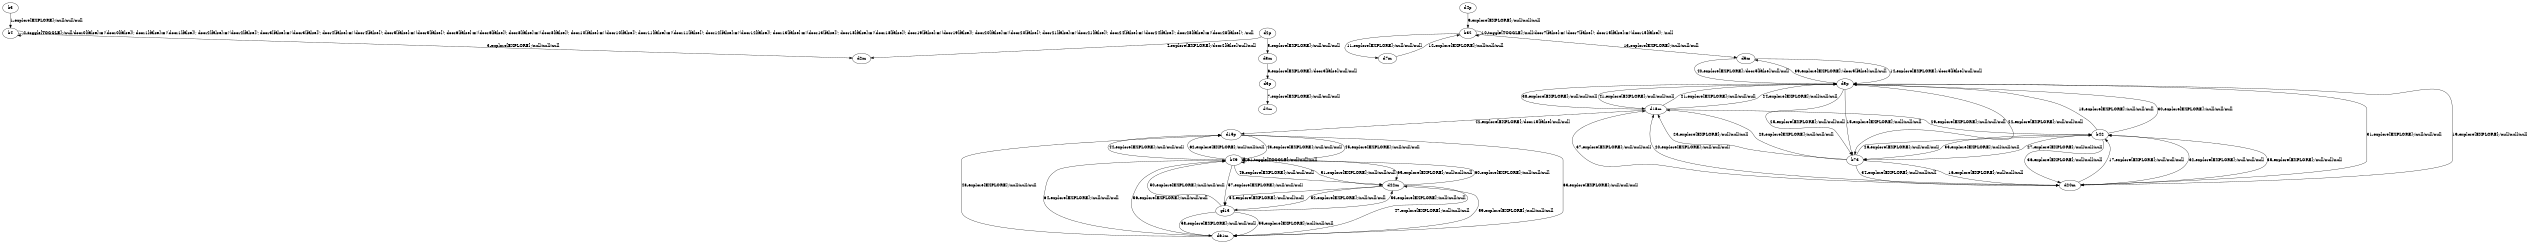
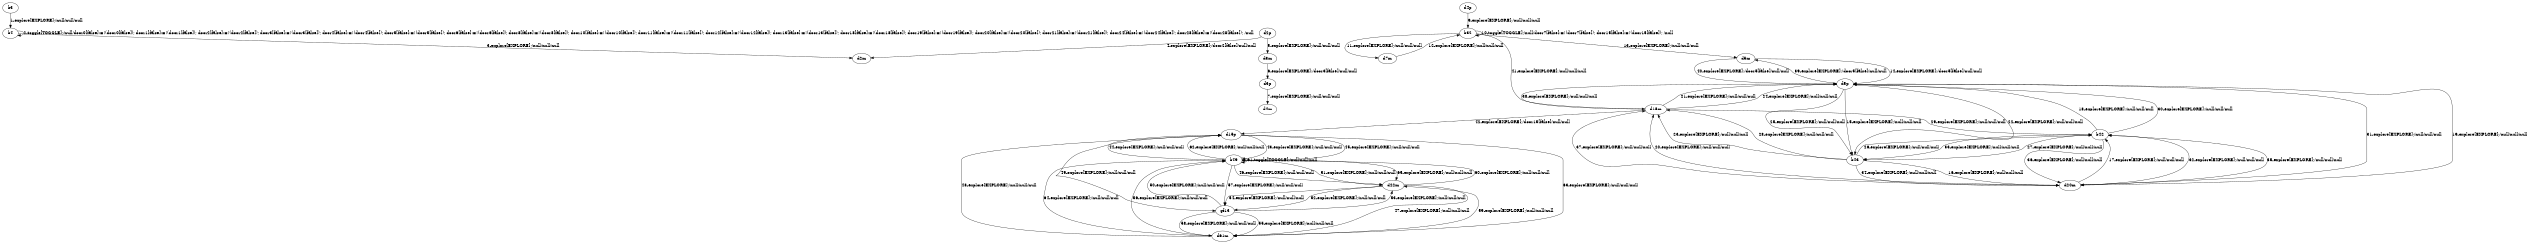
edge "d5p" -> "d15m": now "b32" -> "d15m"
node "b73": label "b73" -> "b43"
edge "d15p" -> "gf13": added, label "49-explore[EXPLORE];/null/null/null"
